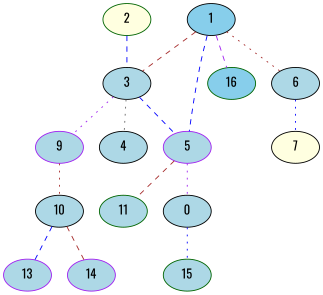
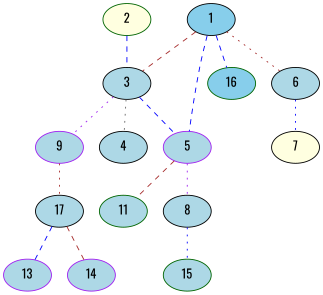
edge "1" -- "16": color purple -> blue
node "10": label "10" -> "17"
node "0": label "0" -> "8"
